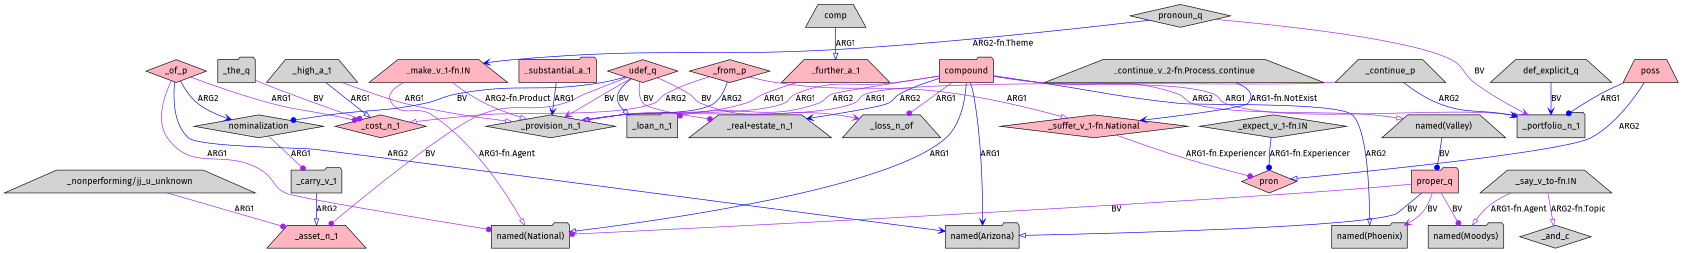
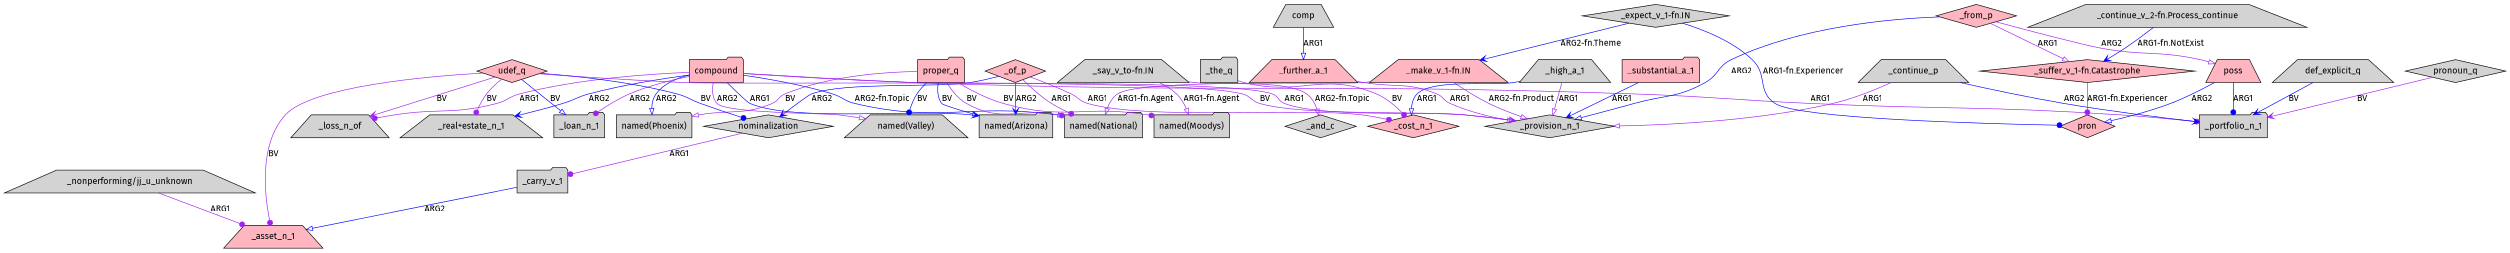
edge "pronoun_q" -> "_make_v_1-fn.IN": now "_expect_v_1-fn.IN" -> "_make_v_1-fn.IN"
edge "_from_p" -> "_cost_n_1": now "_from_p" -> "poss"
node "_suffer_v_1-fn.National": label "_suffer_v_1-fn.National" -> "_suffer_v_1-fn.Catastrophe"
edge "named(Valley)" -> "proper_q": reversed
edge "compound" -> "named(National)": label "ARG1" -> "ARG2-fn.Topic"
edge "proper_q" -> "named(Phoenix)": arrowhead vee -> onormal
